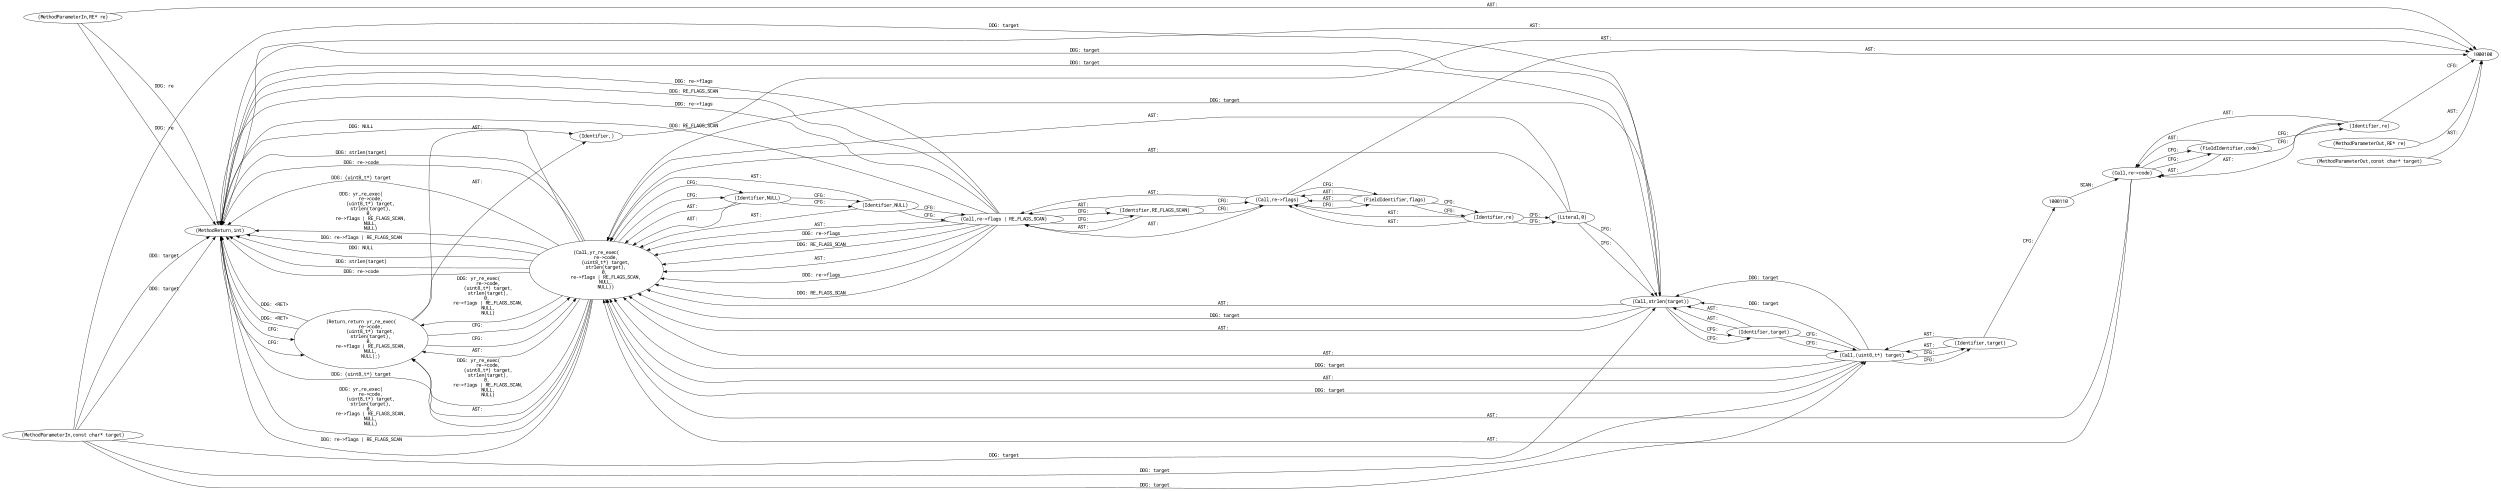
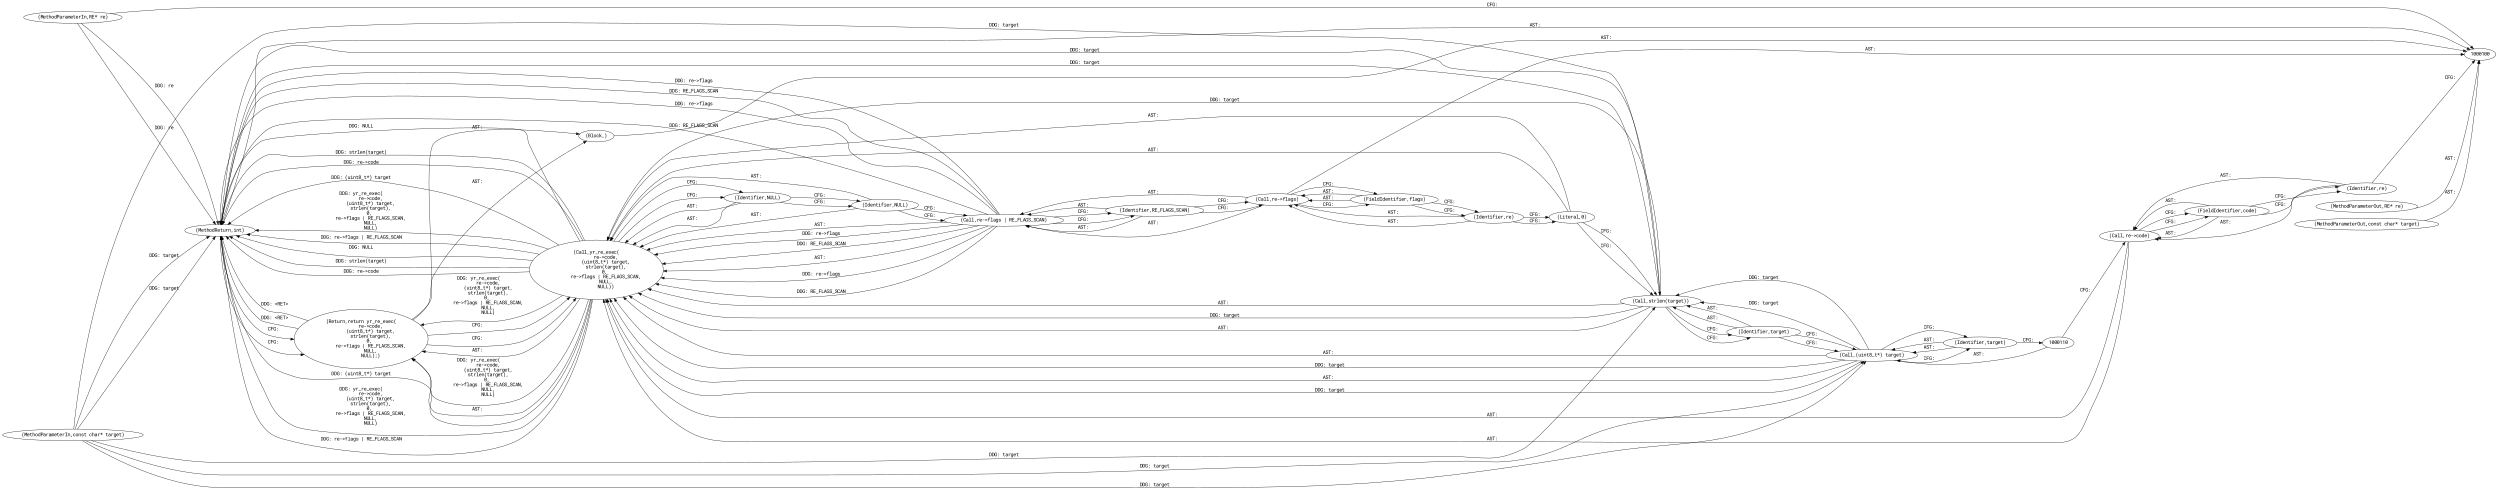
edge "(MethodParameterIn,RE* re)" -> "1000100": label "AST: " -> "CFG: "
node "(Identifier,)": label "(Identifier,)" -> "(Block,)"
edge "1000110" -> "(Call,re->code)": label "SCAN: " -> "CFG: "
edge "1000110" -> "(Call,(uint8_t*) target)": added, label "AST:"
